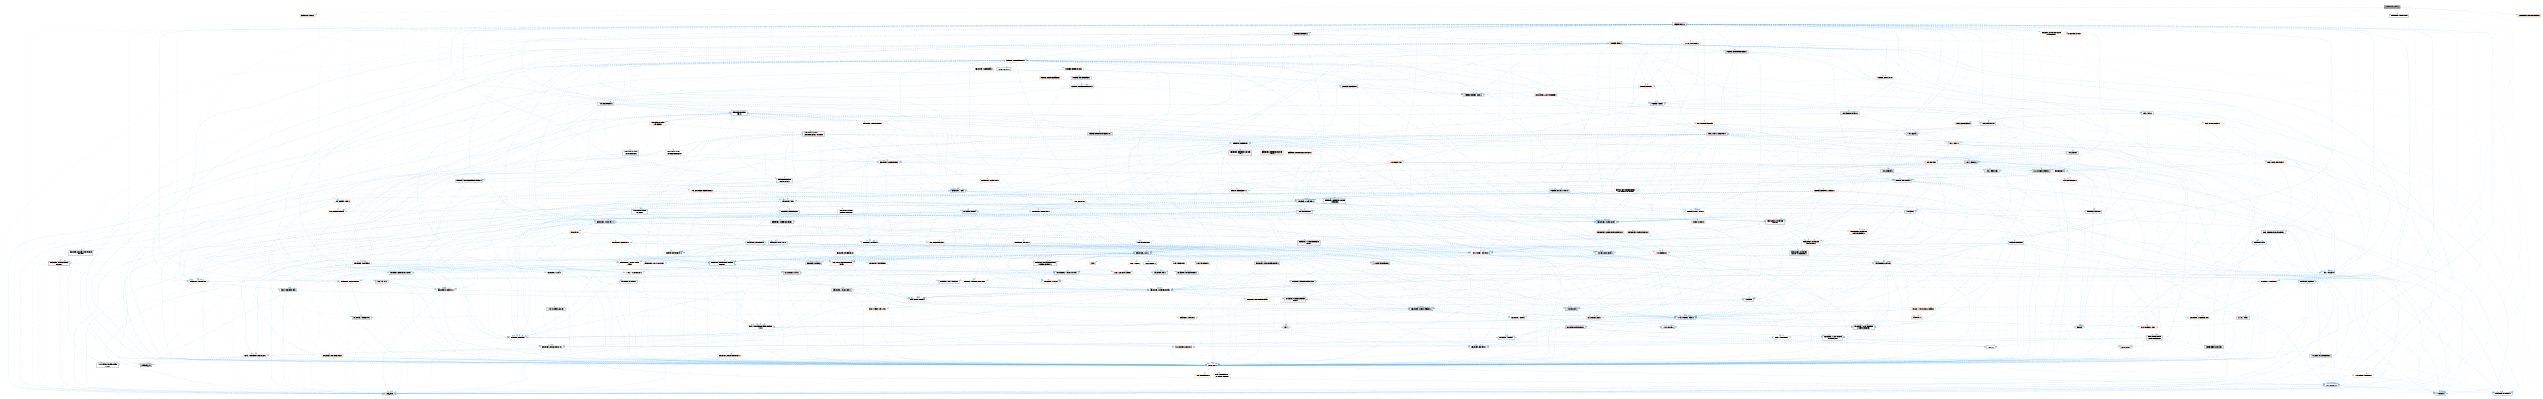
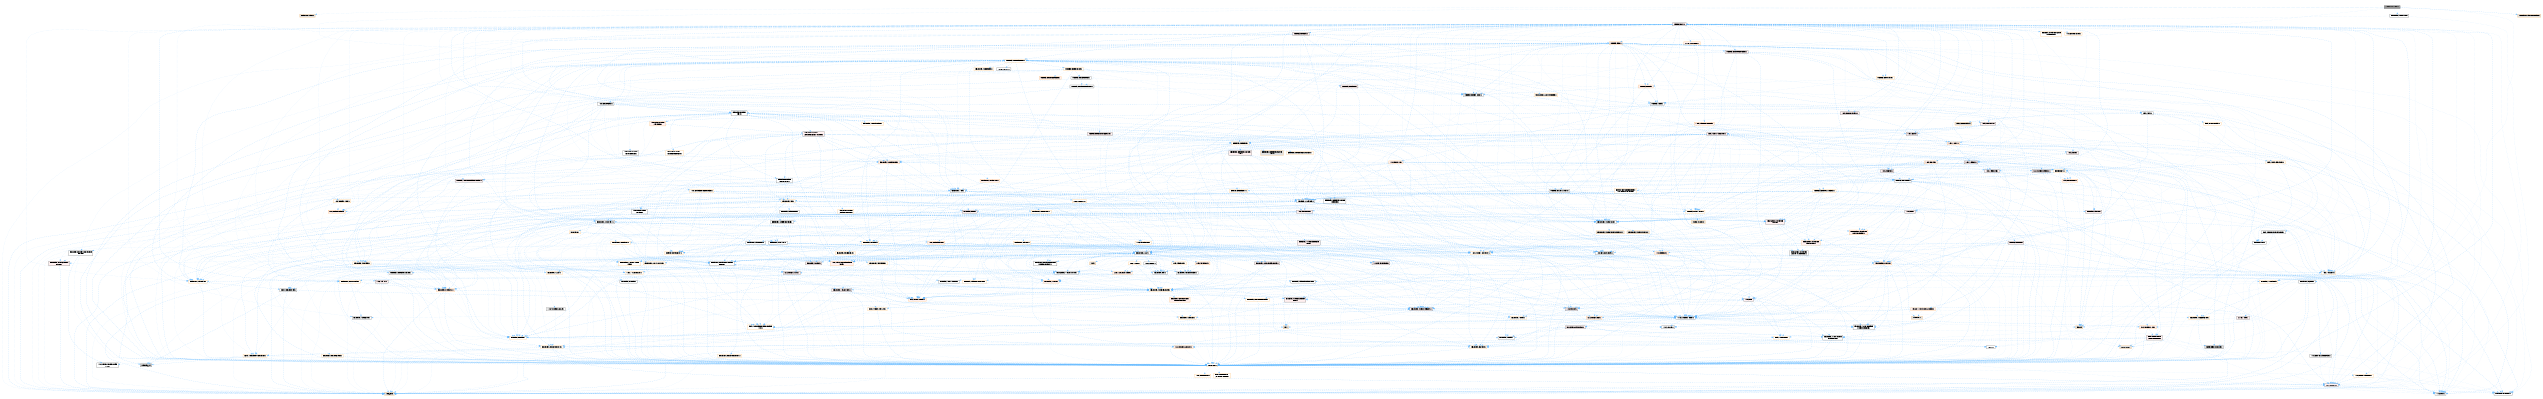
node "Algo/Reverse.h": label "Algo/Reverse.h" -> "Algo/TypeHash.h"
node "Concepts/GetTypeHashable.h": label "Concepts/GetTypeHashable.h" -> "Concepts/DelegateInstance.h"
node "Templates/CopyQualifiers AndRefsFromTo.h": added
